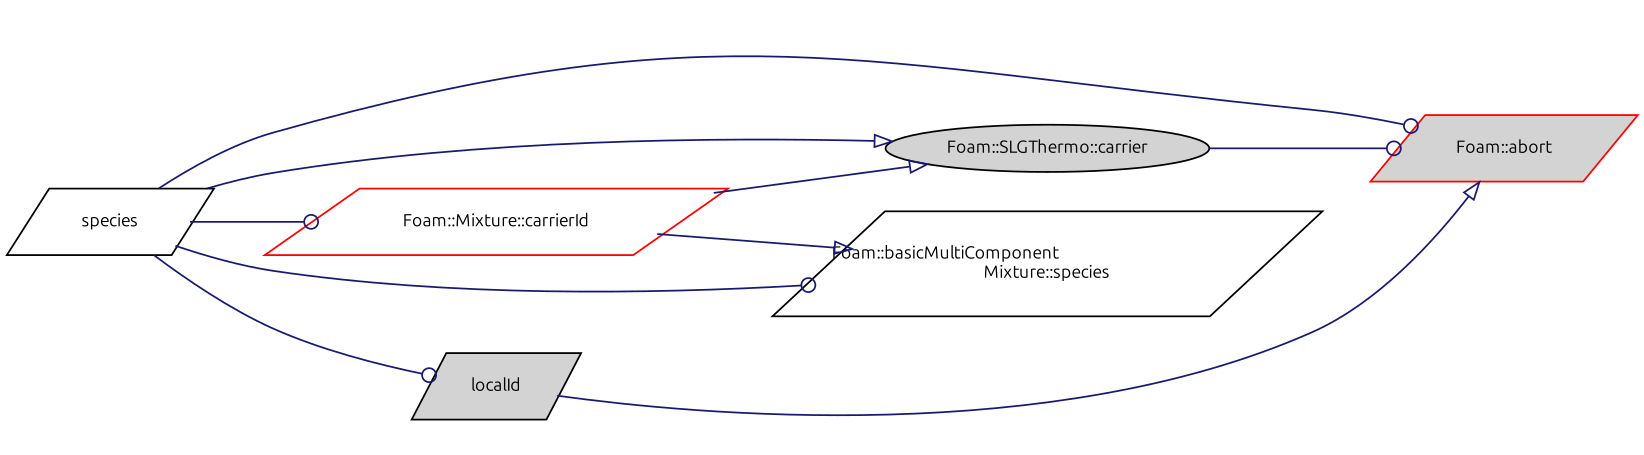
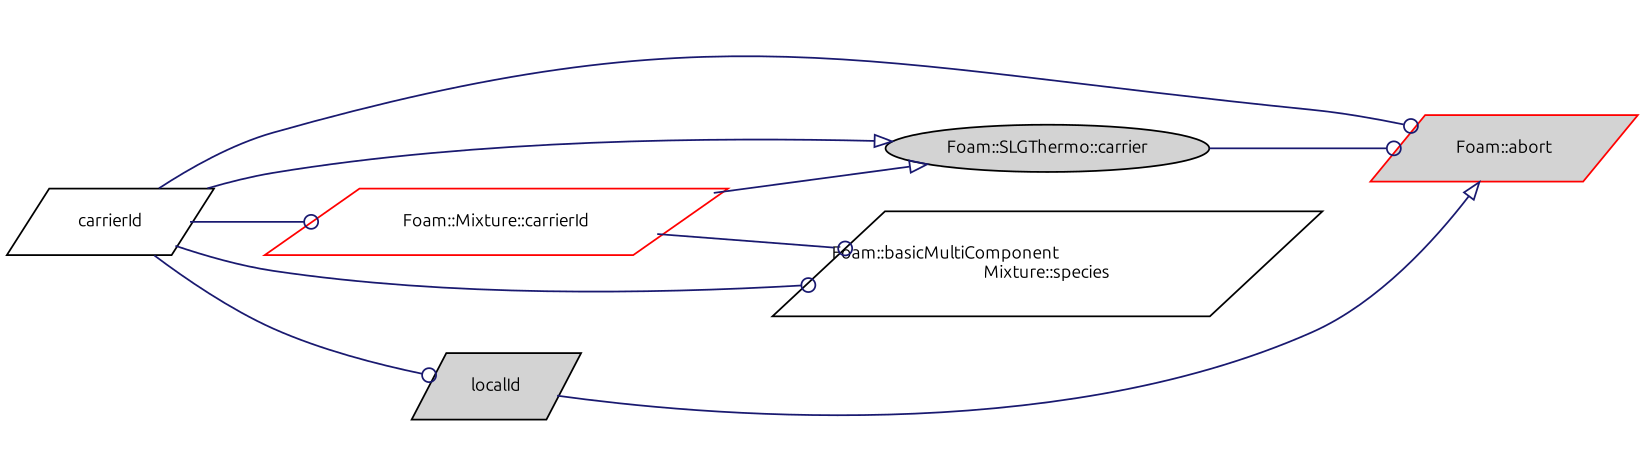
node "species": label "species" -> "carrierId"
edge "Foam::Mixture::carrierId" -> "Foam::basicMultiComponent Mixture::species": arrowhead onormal -> odot
